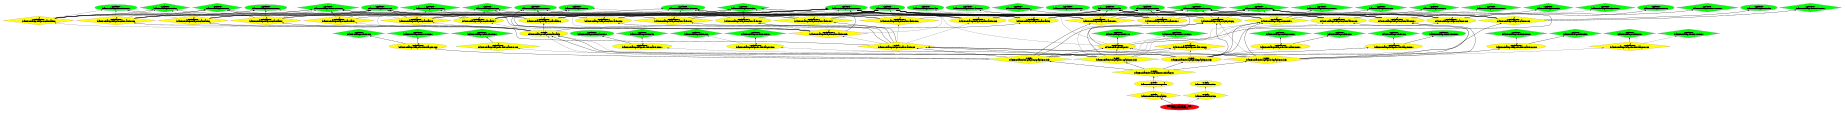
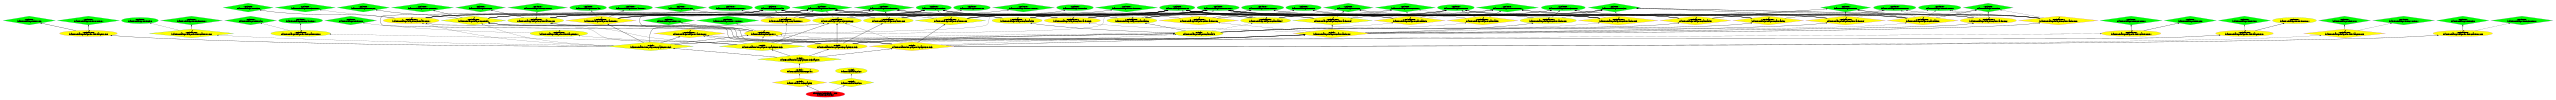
node "<spriteset> bulk_terminal_spriteset_25_0": added
edge "<spritelayout> bulk_terminal_spritelayout_coast_warehouse5" -> "<spritelayout> bulk_terminal_spritelayout_coast_warehouse1": now "<spritelayout> bulk_terminal_spritelayout_coast_warehouse5" -> "<spriteset> bulk_terminal_spriteset_13_0"
node "<spriteset> bulk_terminal_spriteset_20_0_snow": removed
node "<spriteset> bulk_terminal_spriteset_19_0_snow": fillcolor green -> yellow
